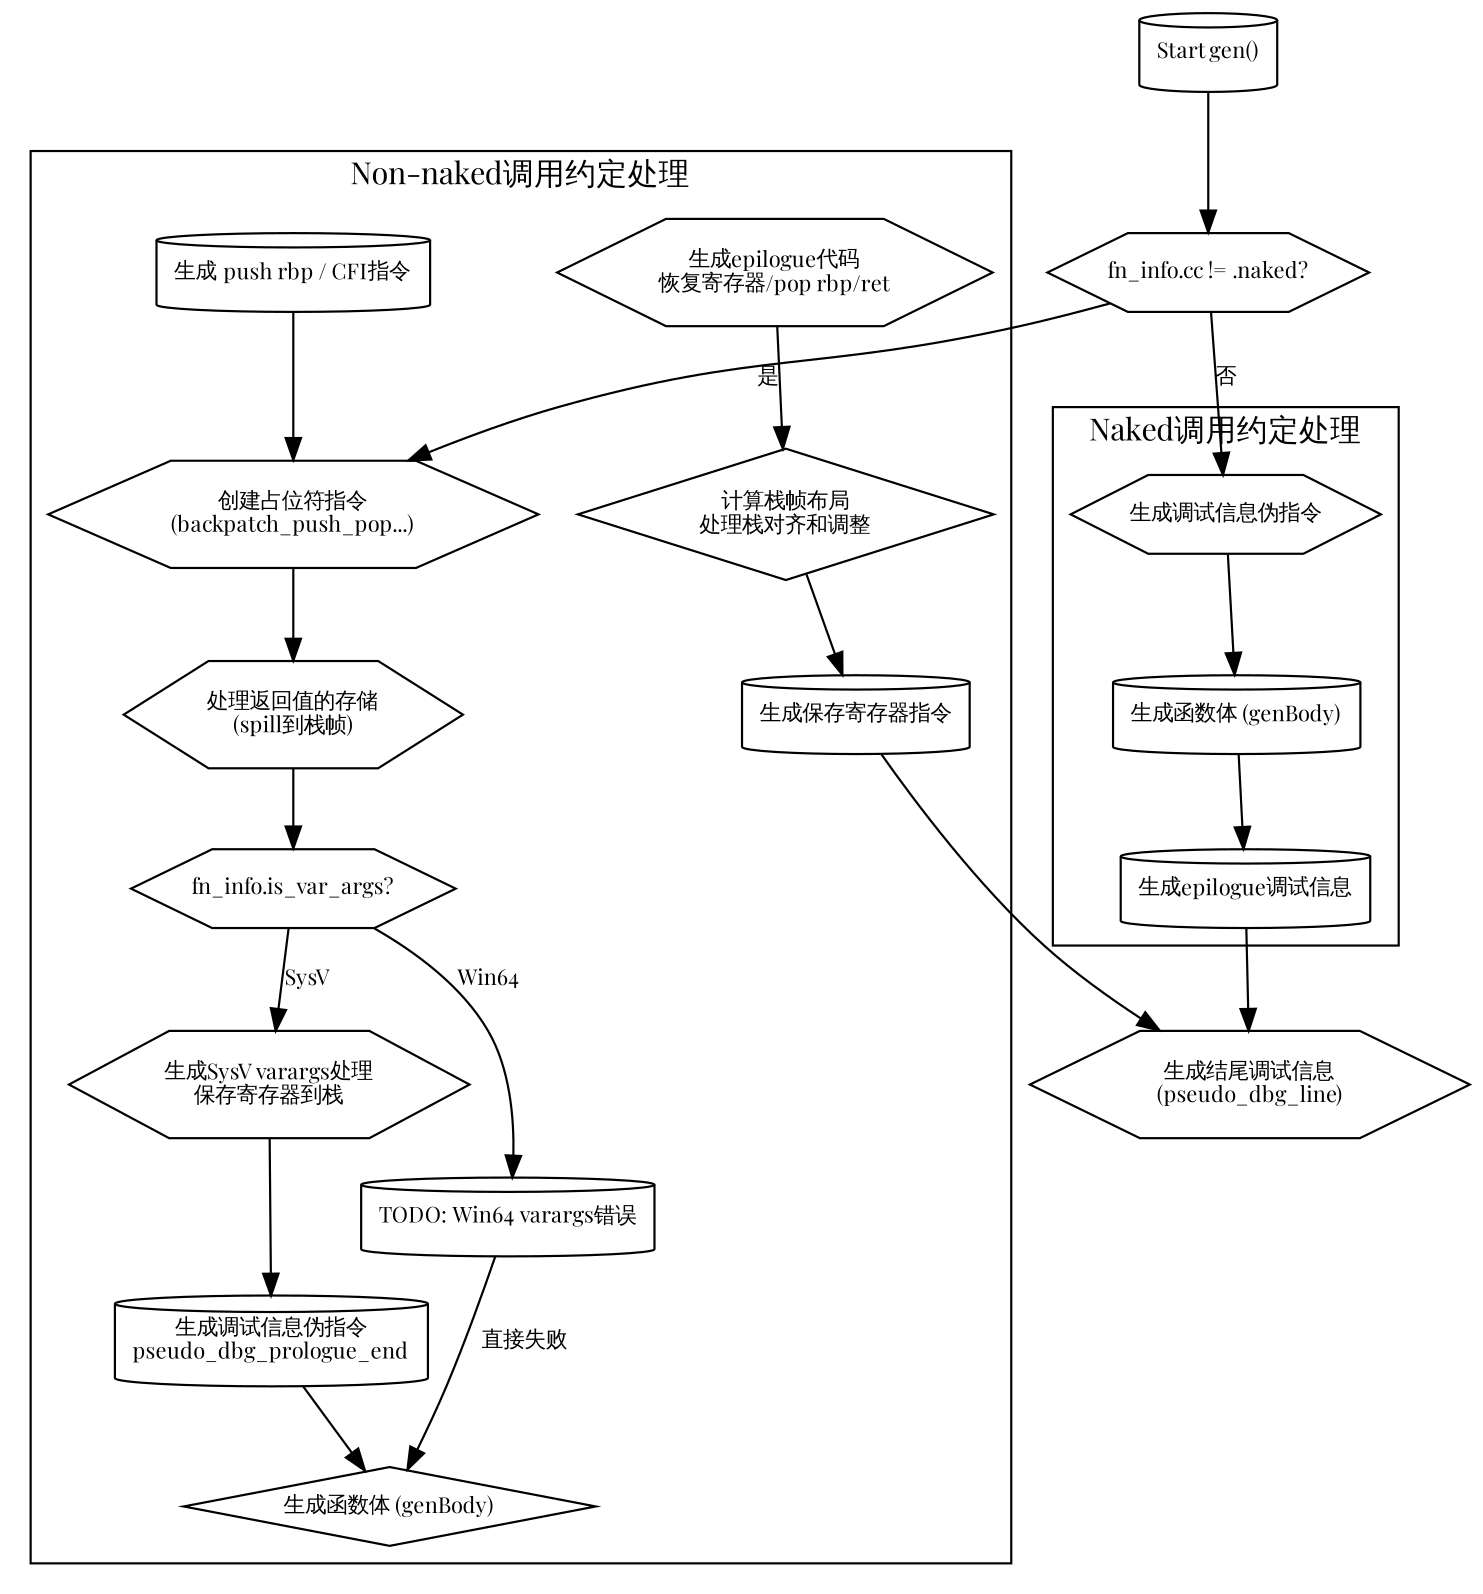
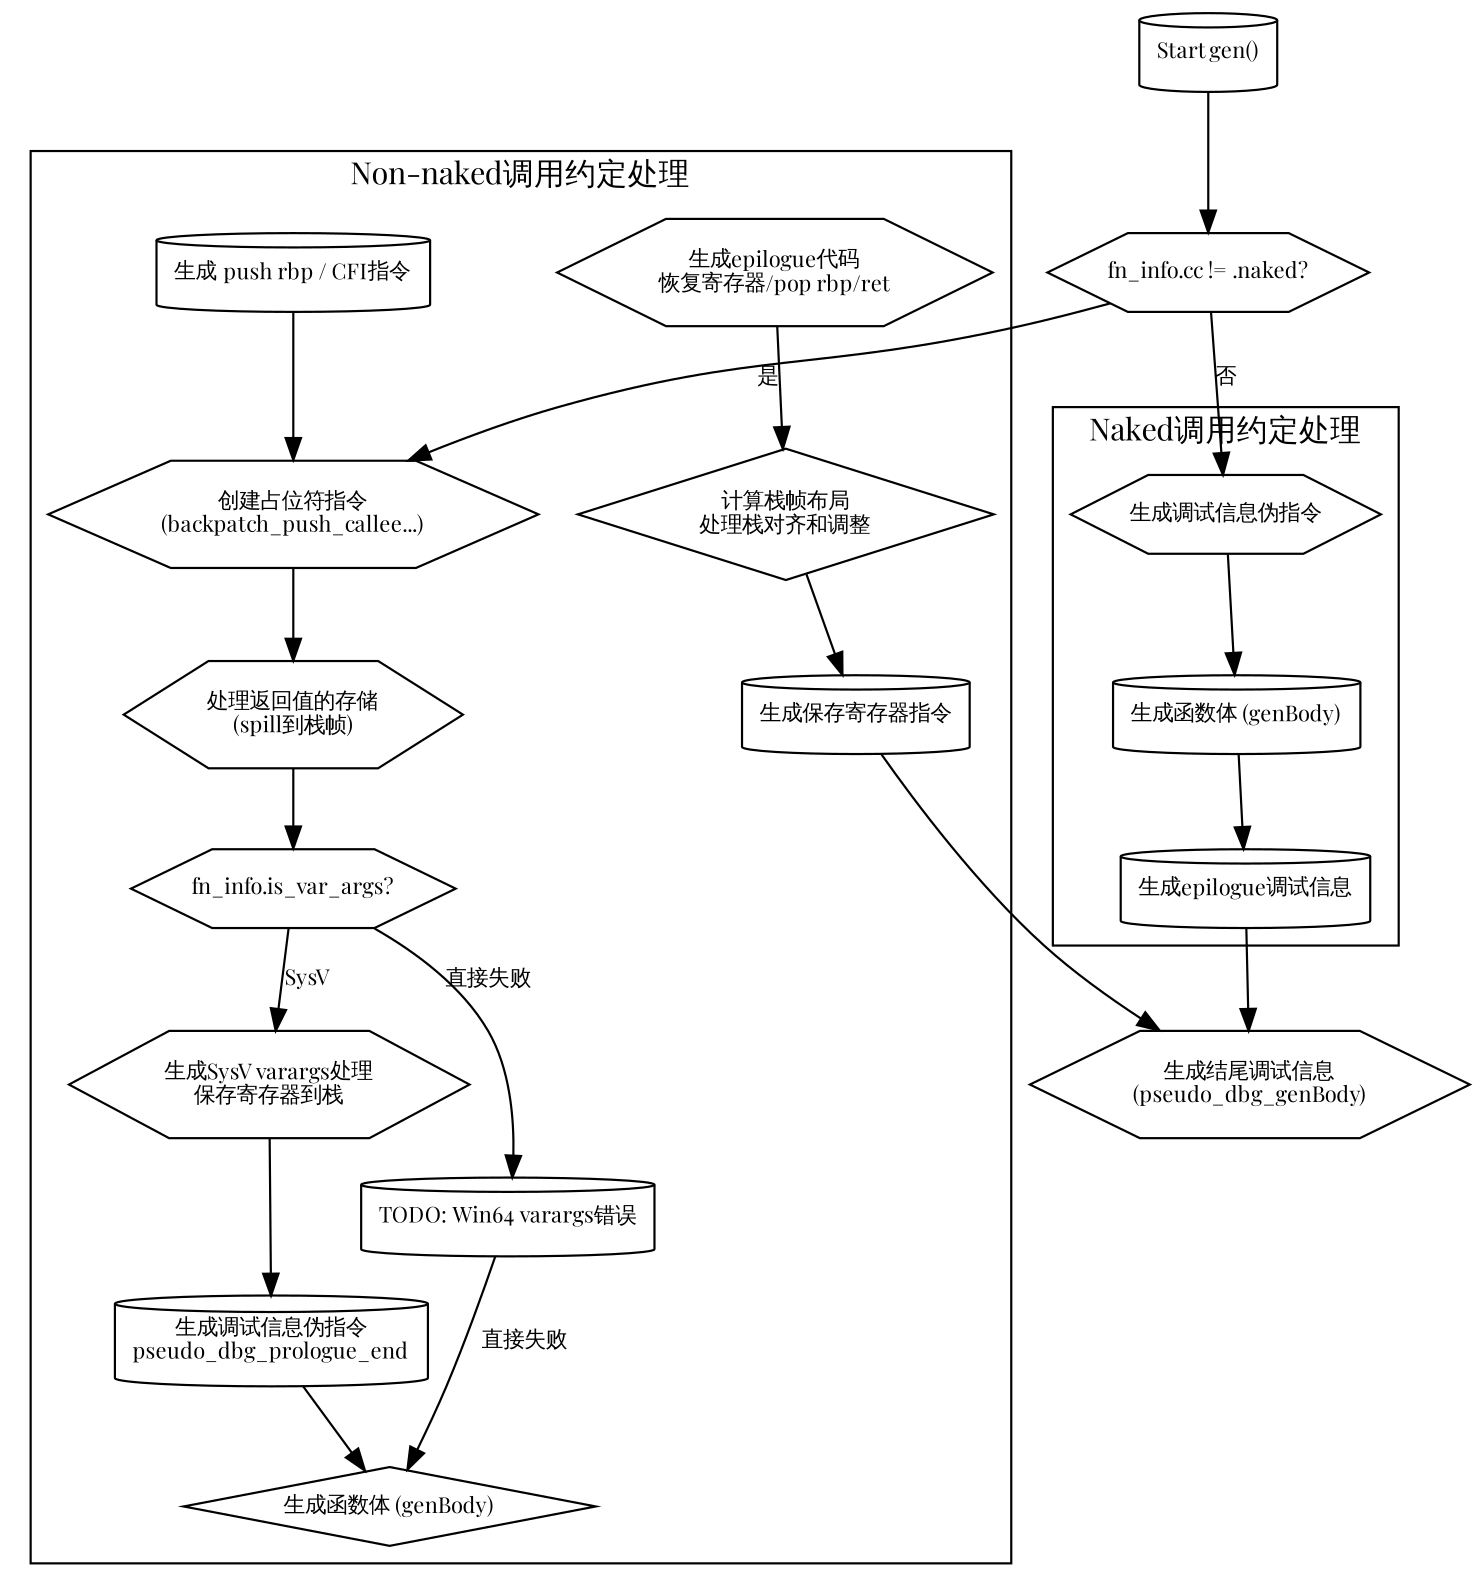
node "创建占位符指令 (backpatch_push_pop...)": label "创建占位符指令 (backpatch_push_pop...)" -> "创建占位符指令 (backpatch_push_callee...)"
edge "fn_info.is_var_args?" -> "TODO: Win64 varargs错误": label "Win64" -> "直接失败"
node "生成结尾调试信息 (pseudo_dbg_line)": label "生成结尾调试信息 (pseudo_dbg_line)" -> "生成结尾调试信息 (pseudo_dbg_genBody)"
